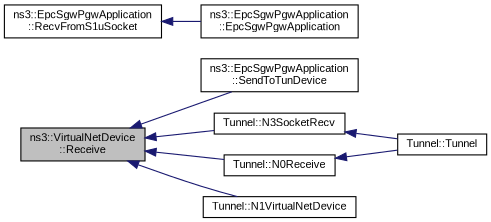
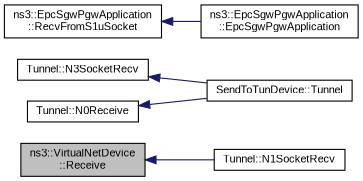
node "ns3::EpcSgwPgwApplication ::SendToTunDevice": removed
edge "Tunnel::N3SocketRecv" -> "ns3::VirtualNetDevice ::Receive": removed
node "Tunnel::Tunnel": label "Tunnel::Tunnel" -> "SendToTunDevice::Tunnel"
edge "Tunnel::N0Receive" -> "ns3::VirtualNetDevice ::Receive": removed
node "Tunnel::N1VirtualNetDevice": label "Tunnel::N1VirtualNetDevice" -> "Tunnel::N1SocketRecv"
